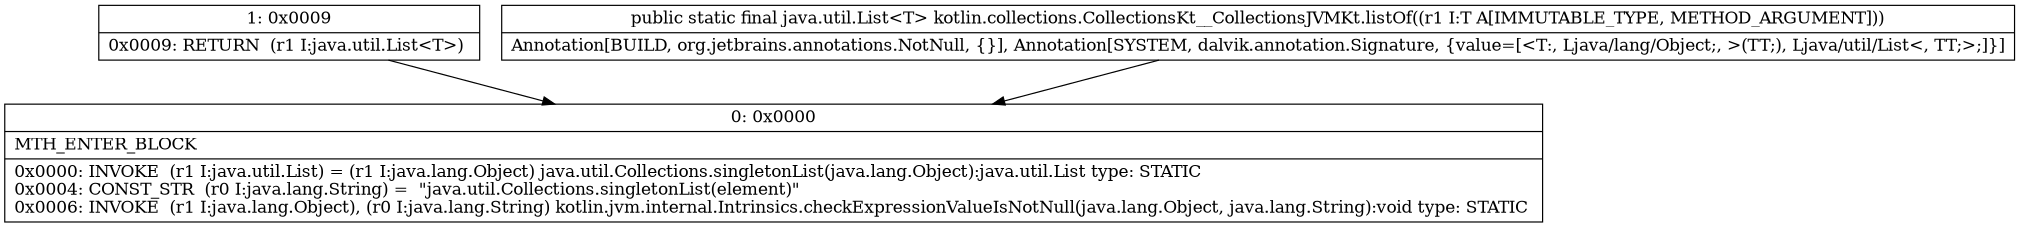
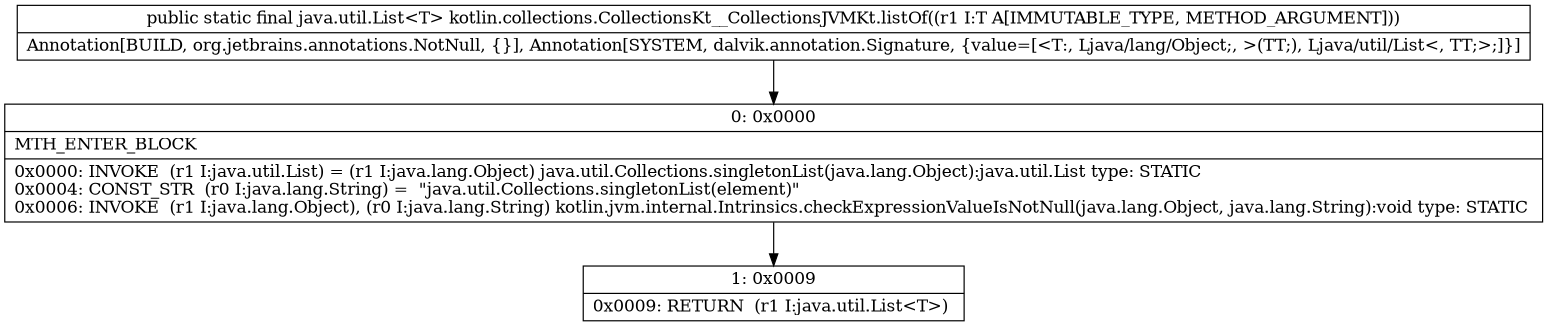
edge "1: 0x0009" -> "0: 0x0000": reversed
